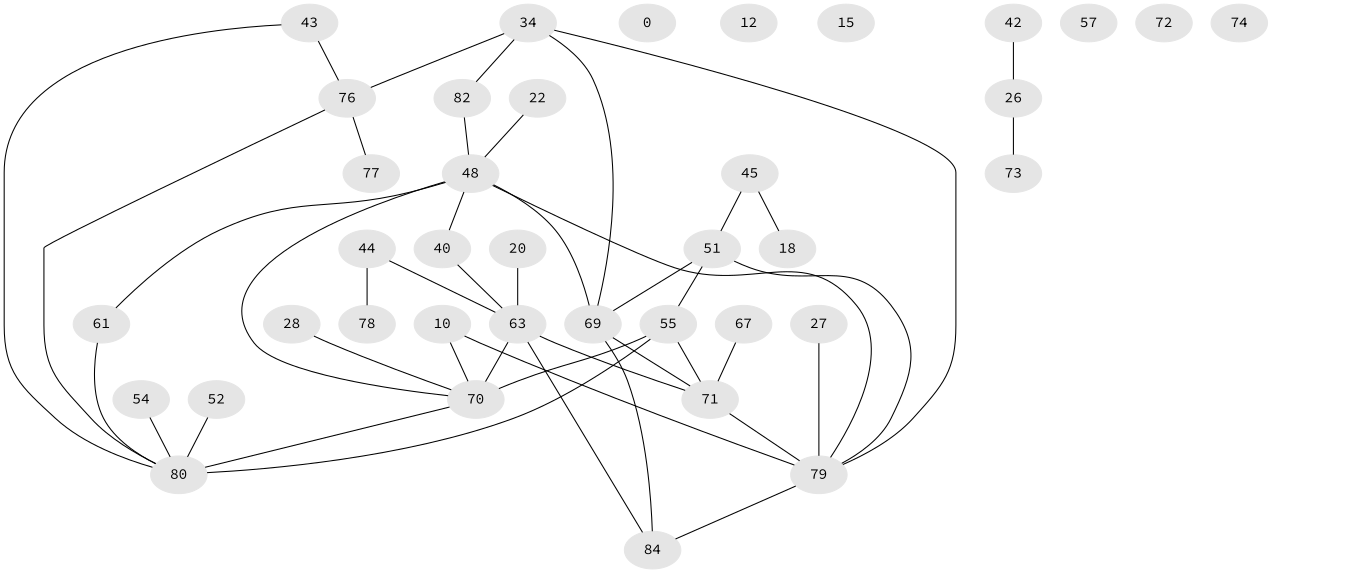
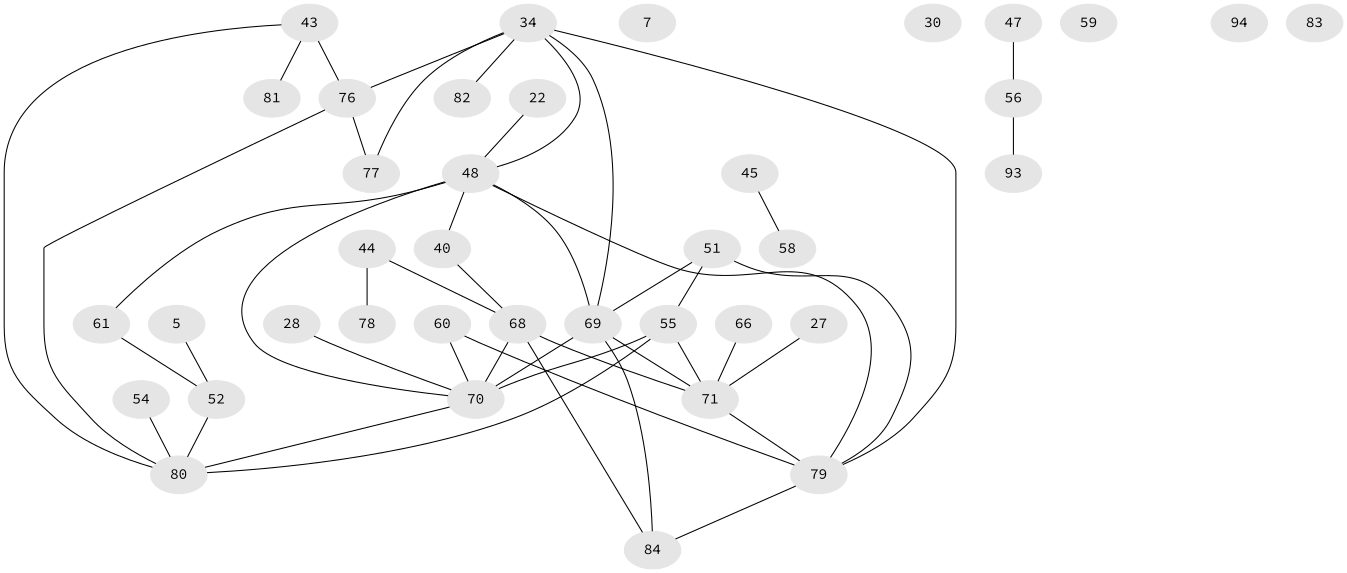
node "0": label "0" -> "7"
node "12": removed
node "15": removed
node "30": added
node "42": label "42" -> "47"
node "57": label "57" -> "59"
node "72": removed
node "74": label "74" -> "94"
node "83": added
edge "34" -- "77": added
node "81": added
node "26": label "26" -> "56"
edge "82" -- "48": now "34" -- "48"
node "73": label "73" -> "93"
edge "45" -- "51": removed
node "20": removed
node "18": label "18" -> "58"
node "5": added
node "10": label "10" -> "60"
node "63": label "63" -> "68"
node "67": label "67" -> "66"
edge "69" -- "70": added
edge "27" -- "79": now "27" -- "71"
edge "61" -- "80": now "61" -- "52"
